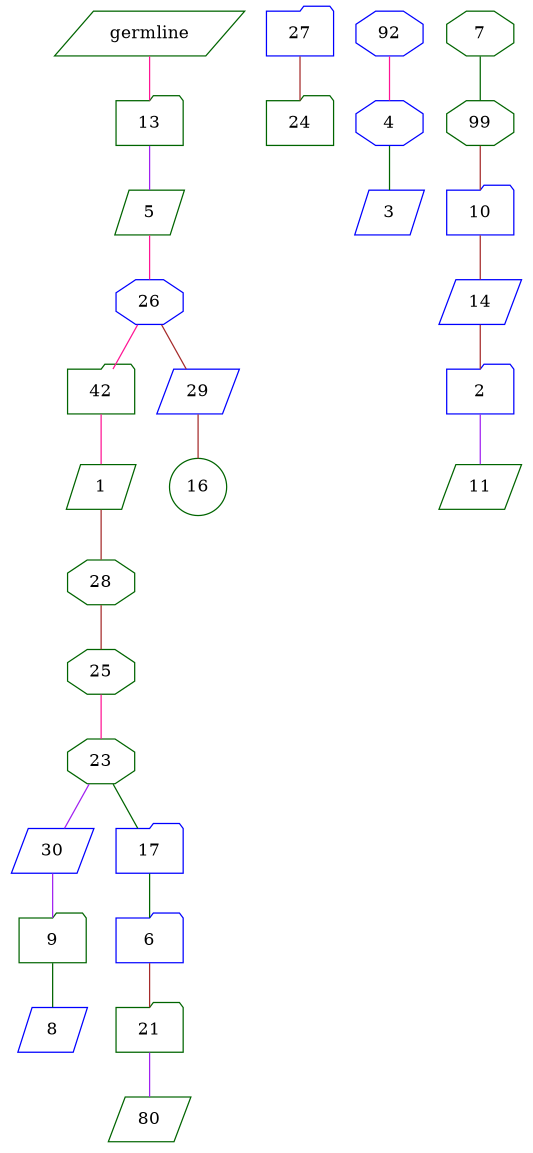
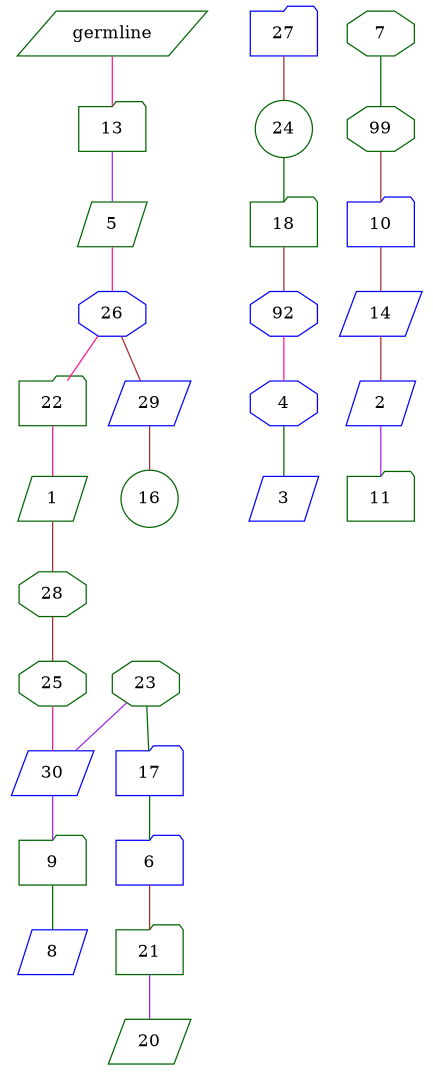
node "24": shape folder -> circle
node "18": added
node "42": label "42" -> "22"
node "2": shape folder -> parallelogram
node "11": shape parallelogram -> folder
edge "25" -- "23": now "25" -- "30"
node "80": label "80" -> "20"
